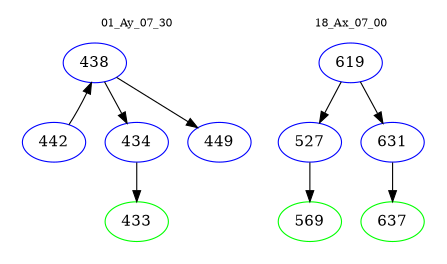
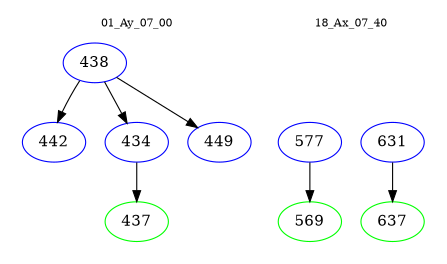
cluster "01_Ay_07_30": label "01_Ay_07_30" -> "01_Ay_07_00"
cluster "18_Ax_07_00": label "18_Ax_07_00" -> "18_Ax_07_40"
node "619": removed
edge "442" -> "438": reversed
node "527": label "527" -> "577"
node "433": label "433" -> "437"
